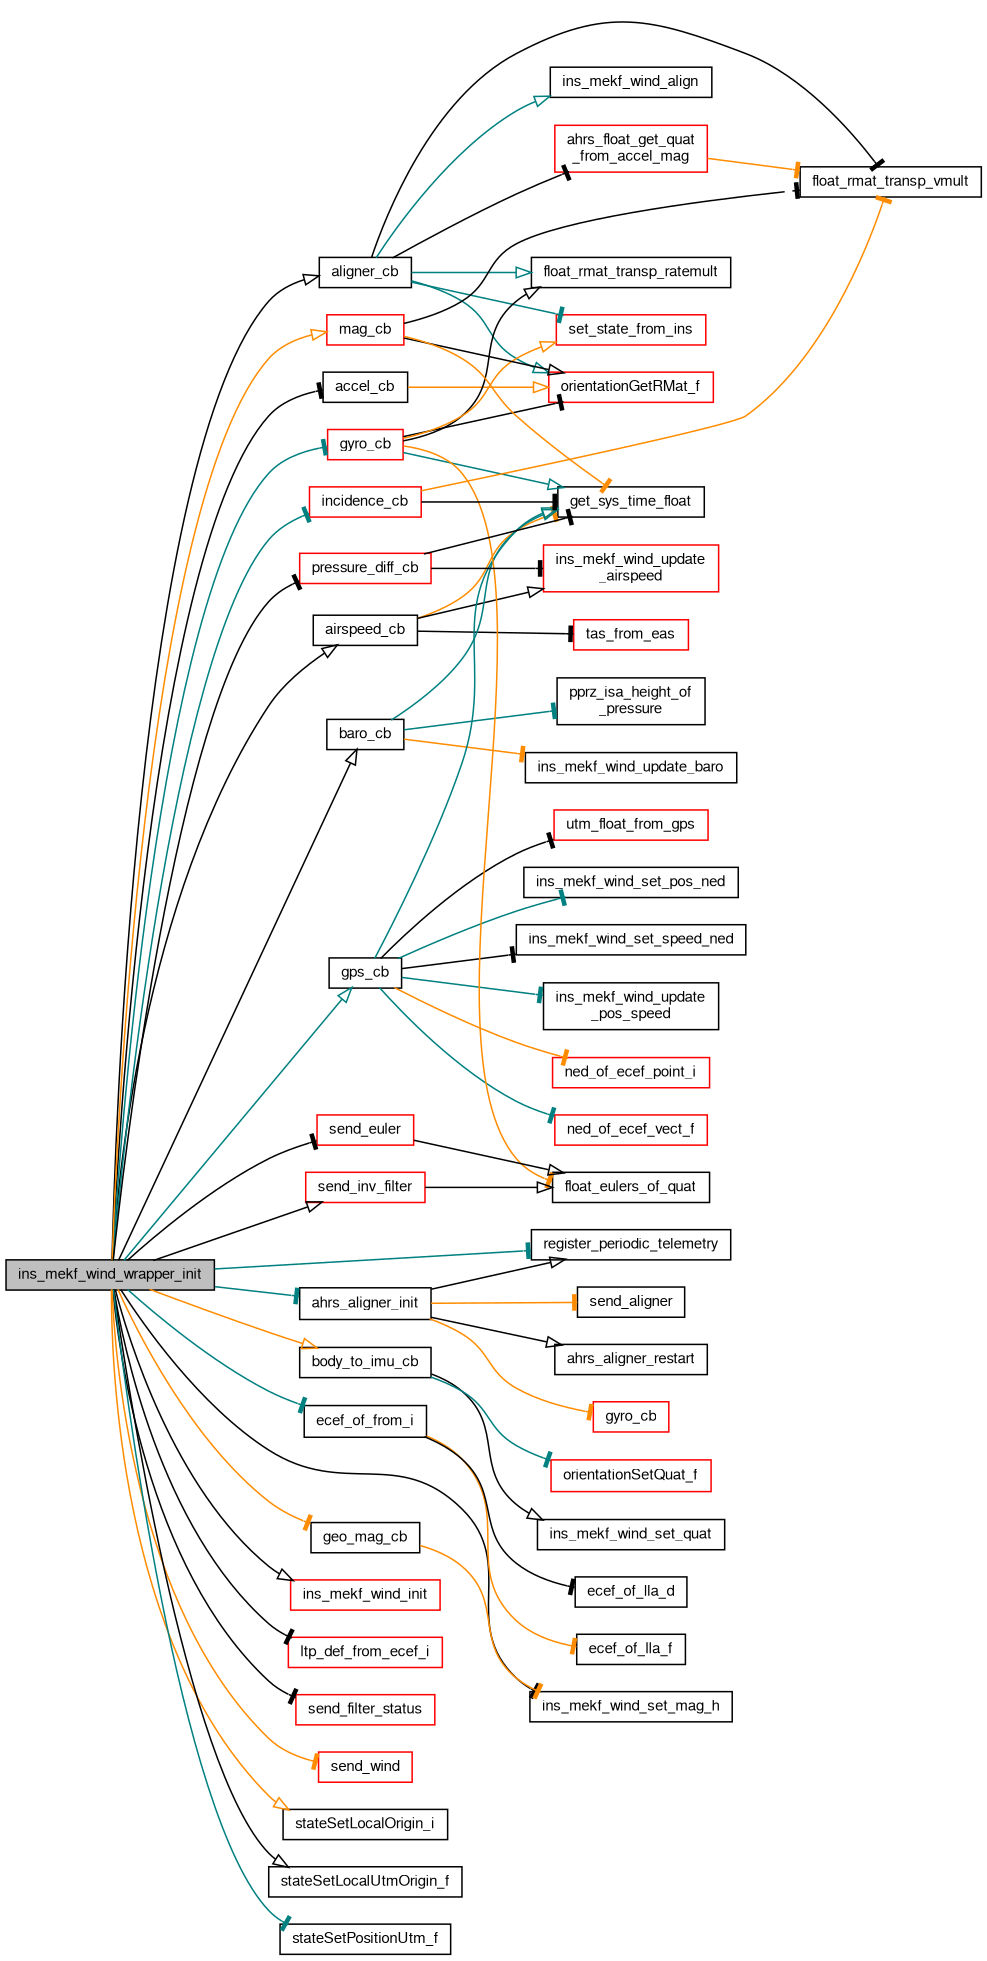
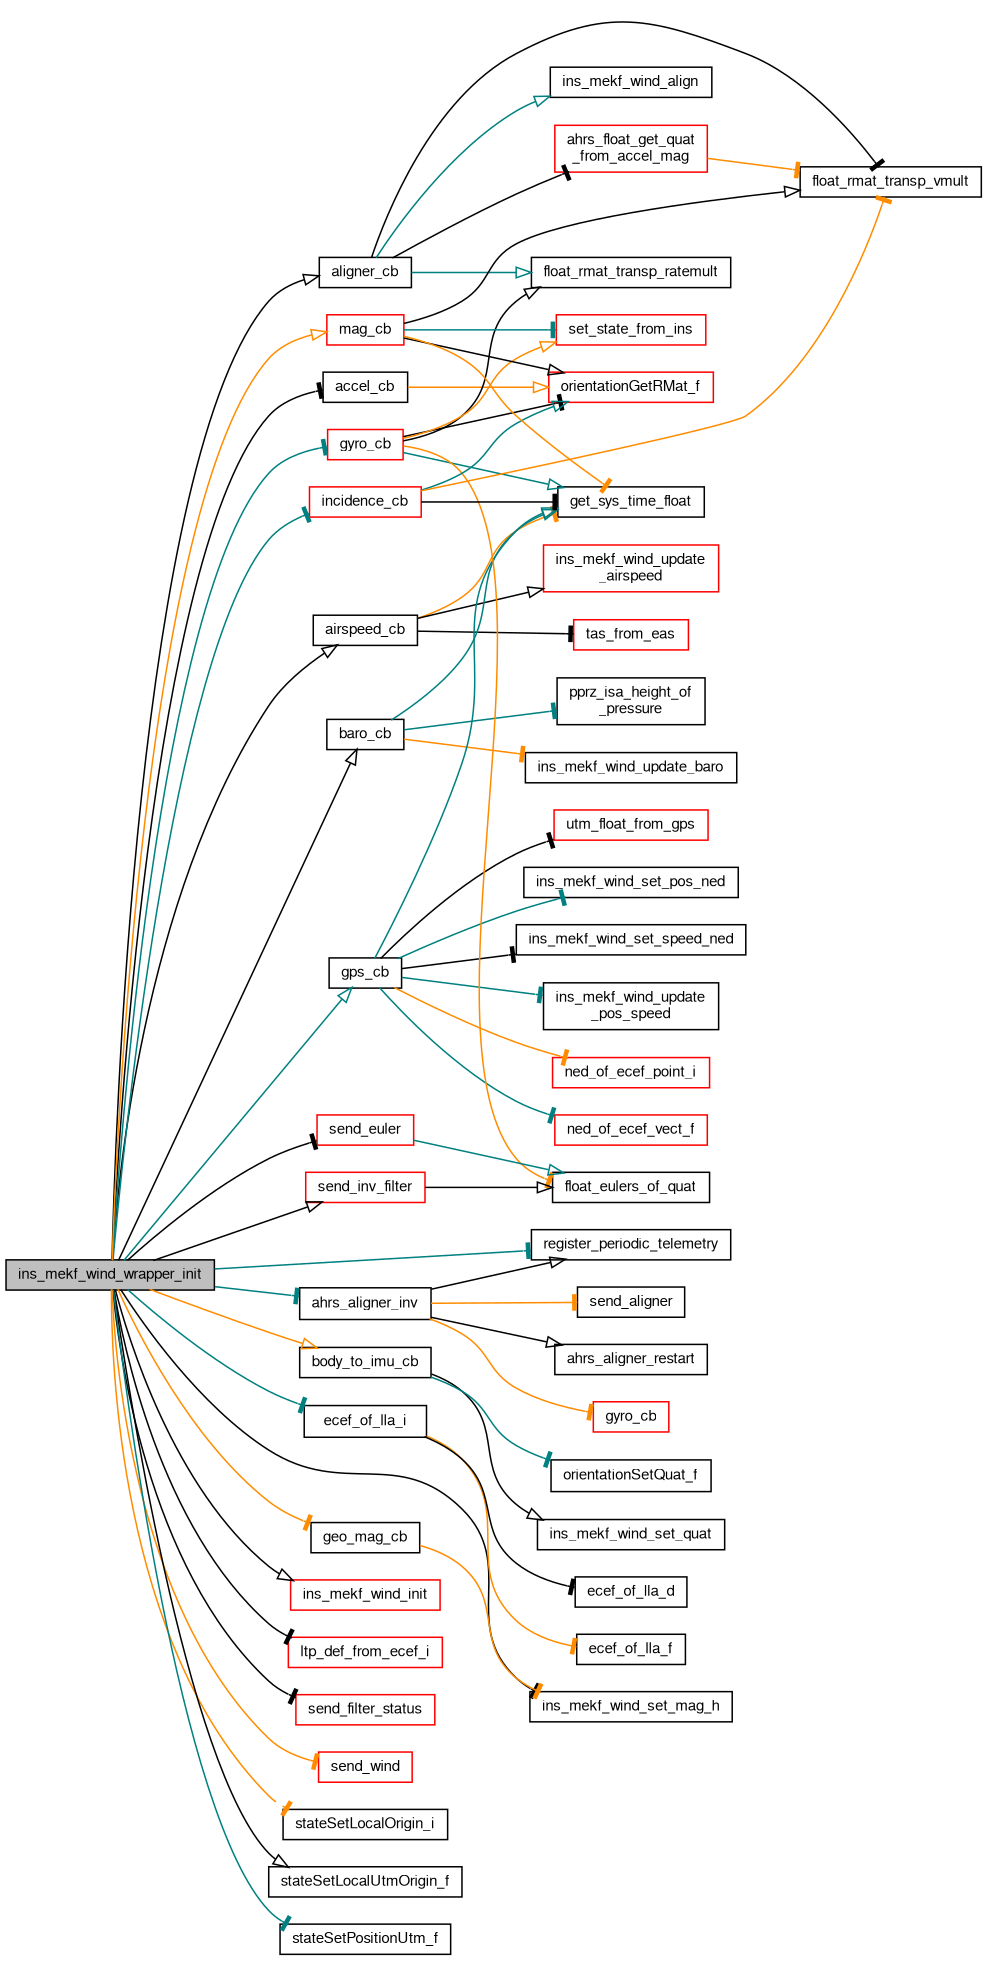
edge "mag_cb" -> "float_rmat_transp_vmult": arrowhead tee -> onormal
edge "aligner_cb" -> "set_state_from_ins": now "mag_cb" -> "set_state_from_ins"
edge "aligner_cb" -> "orientationGetRMat_f": now "incidence_cb" -> "orientationGetRMat_f"
node "pressure_diff_cb": removed
edge "send_euler" -> "float_eulers_of_quat": color black -> teal
node "ahrs_aligner_init": label "ahrs_aligner_init" -> "ahrs_aligner_inv"
node "ecef_of_from_i": label "ecef_of_from_i" -> "ecef_of_lla_i"
node "orientationSetQuat_f": color red -> black
edge "ins_mekf_wind_wrapper_init" -> "stateSetLocalOrigin_i": arrowhead onormal -> tee
